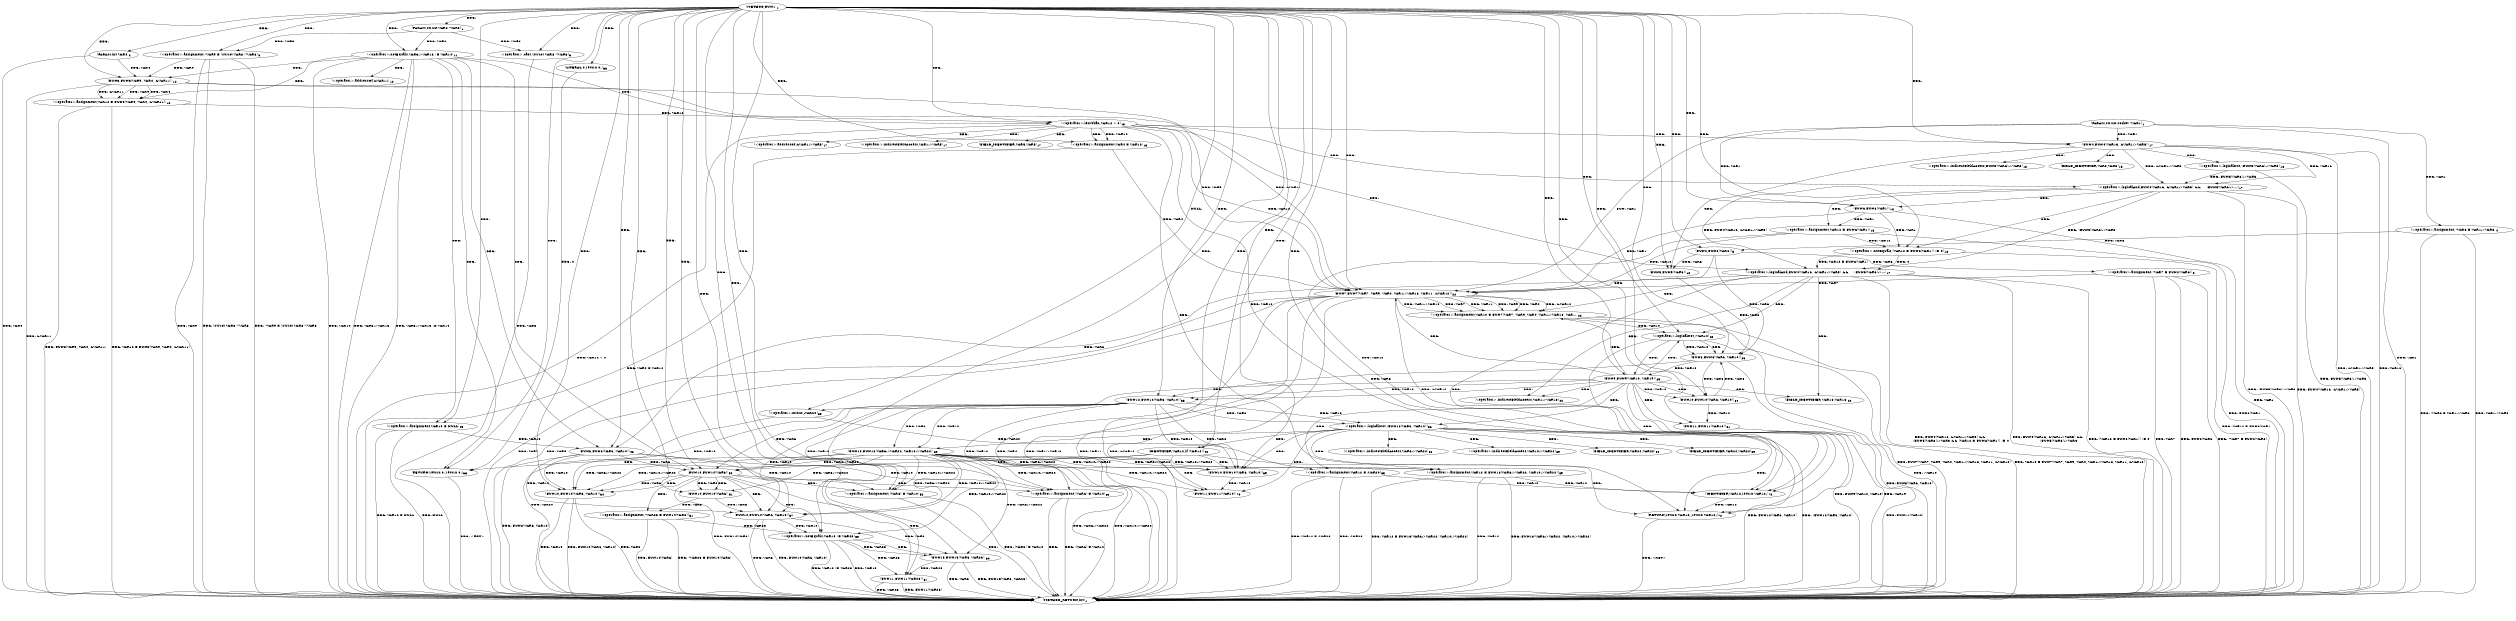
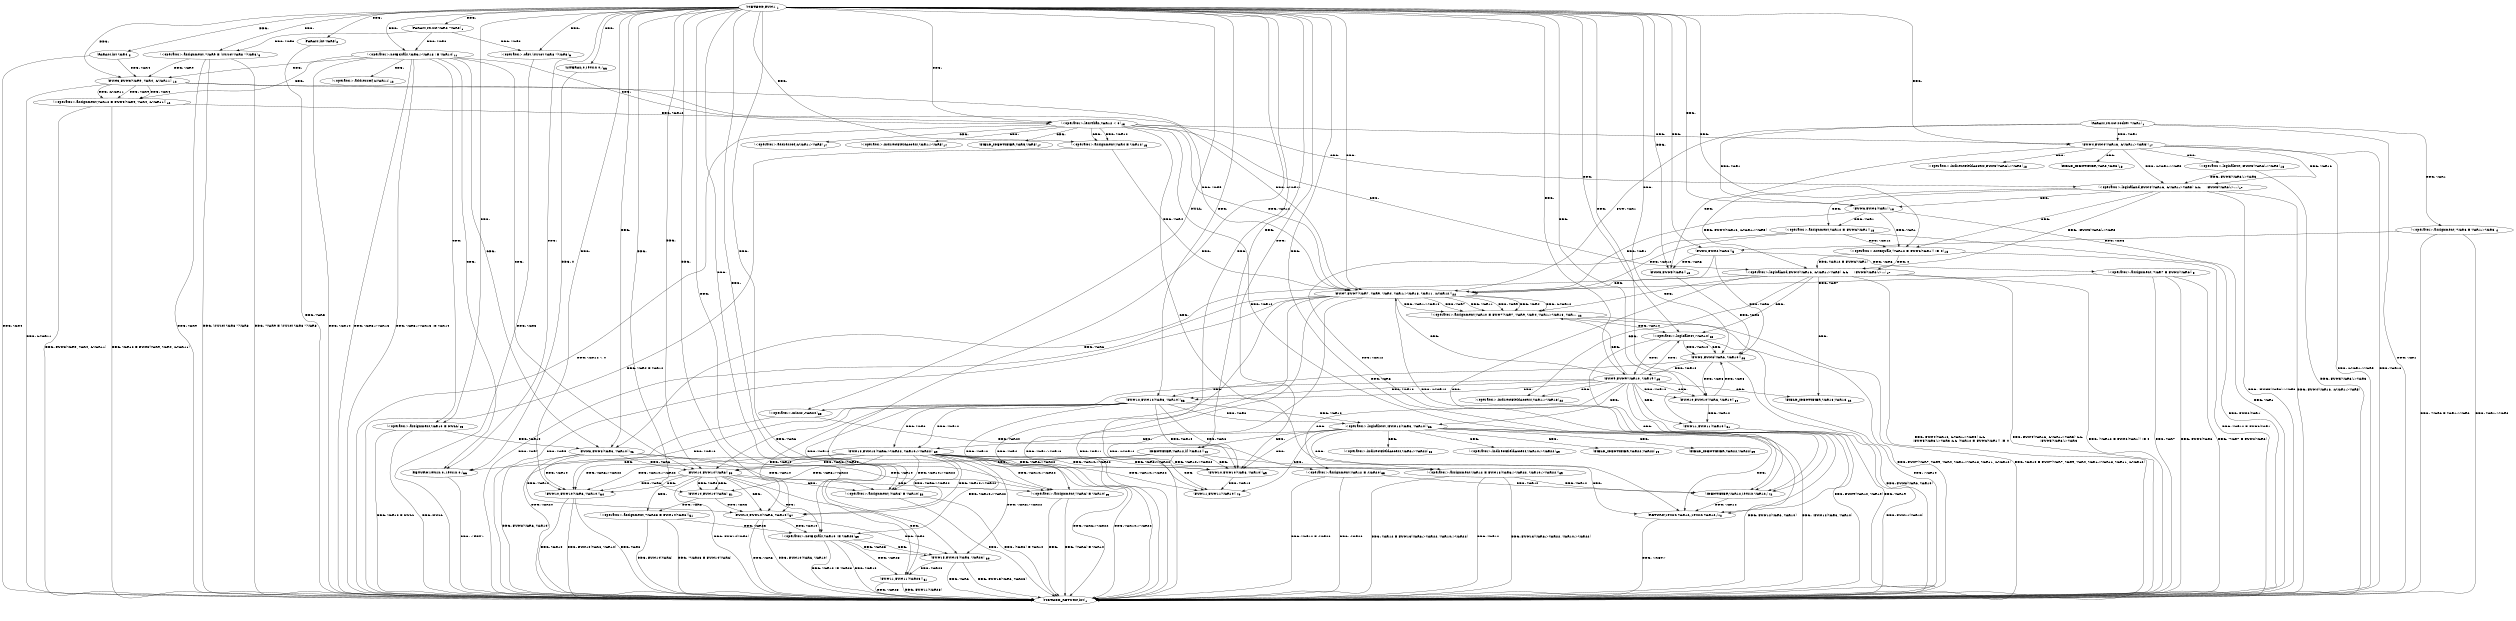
edge "(METHOD,FUN1)" -> "(LITERAL,0,return 0;)": label "DDG: " -> "CDG: "
node "(PARAM,int VAR5)": added
edge "(METHOD,FUN1)" -> "(<operator>.lessThan,VAR12 < 0)": label "CDG: " -> "DDG: "
